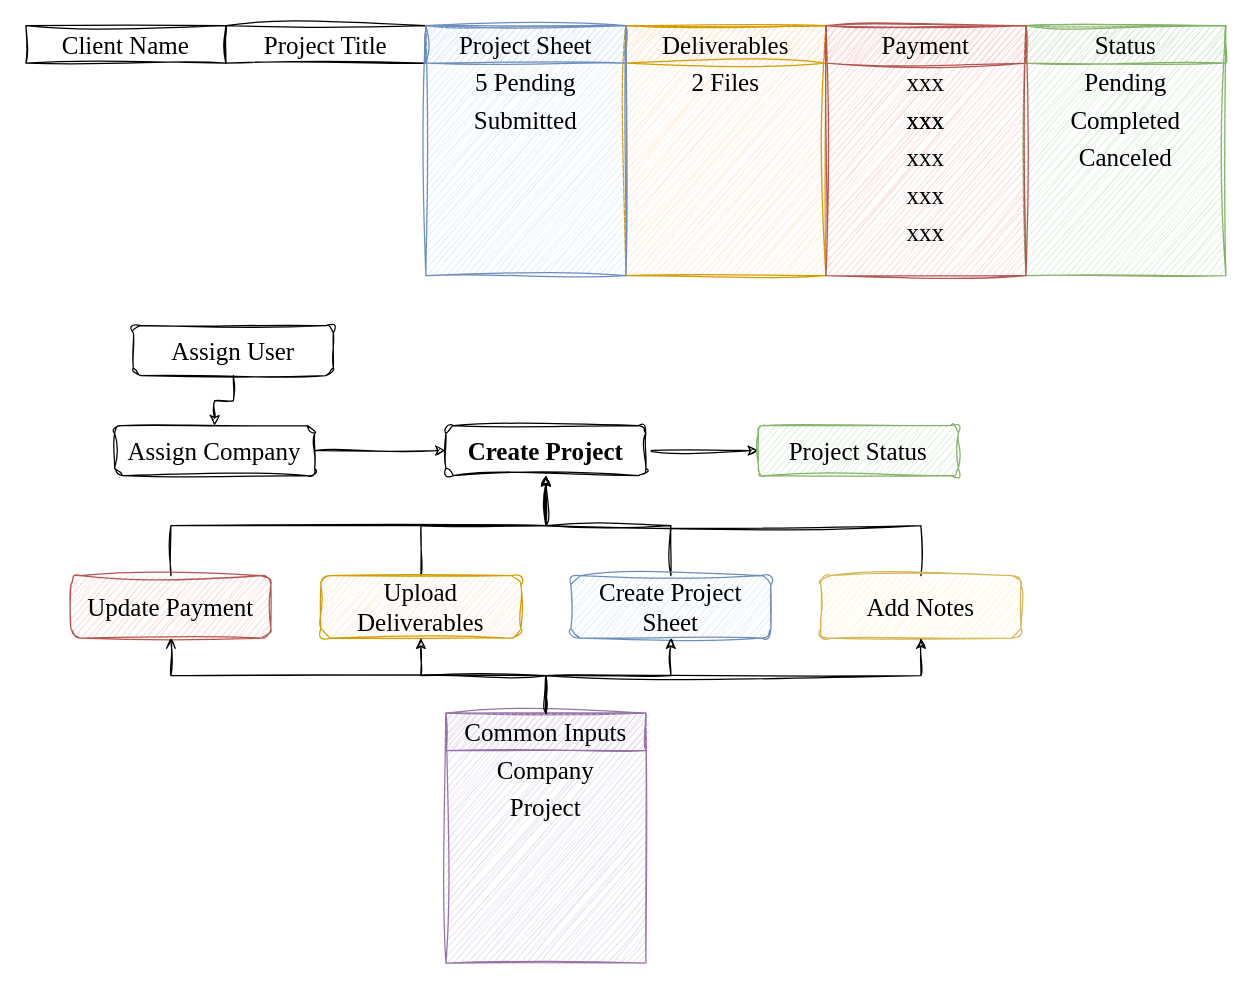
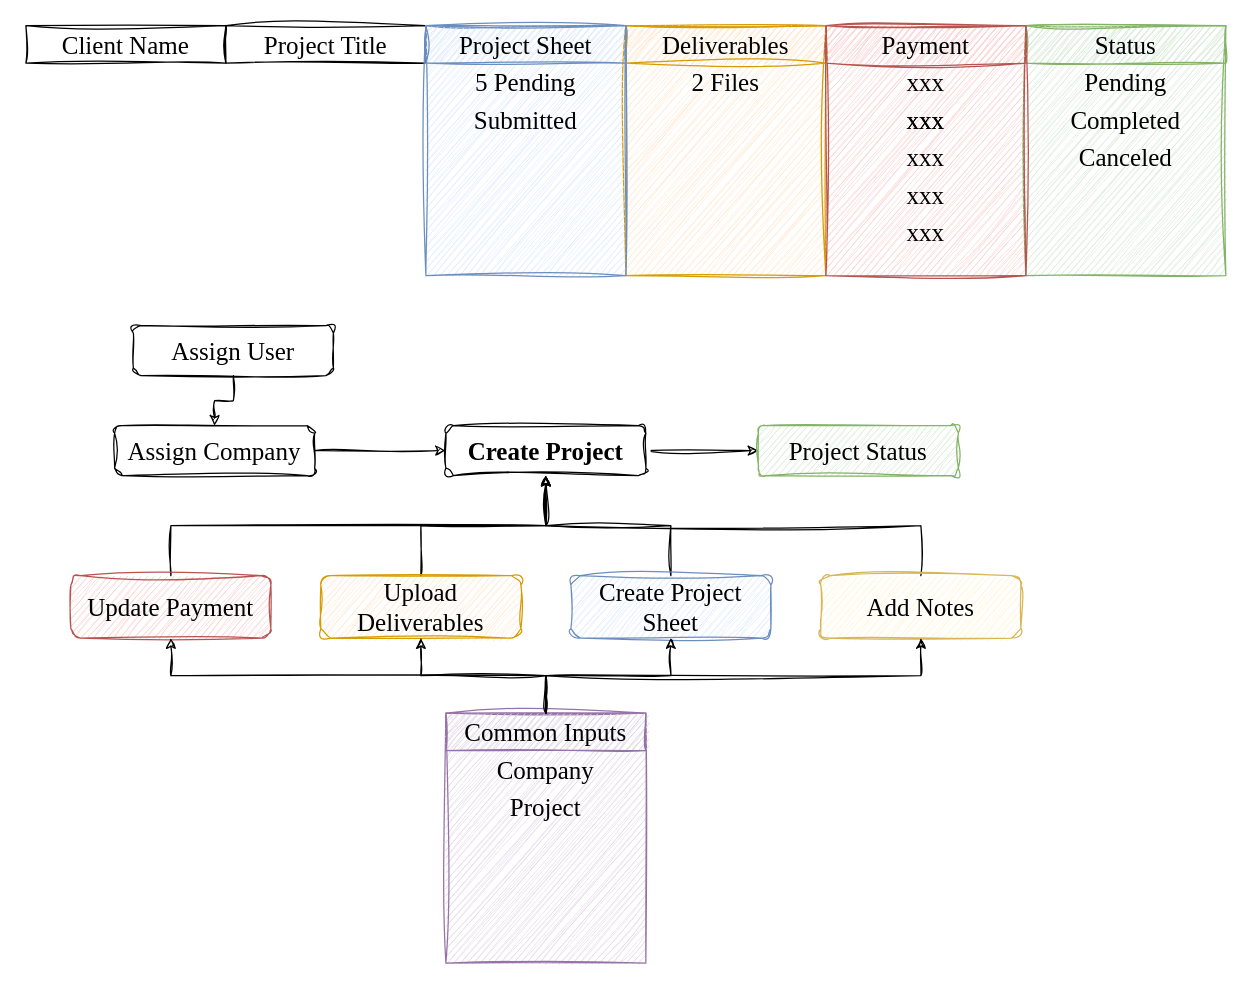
edge "Common Inputs" -> "Update Payment": arrowhead open -> classic
